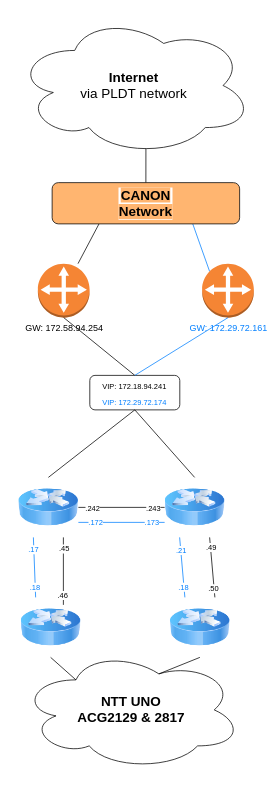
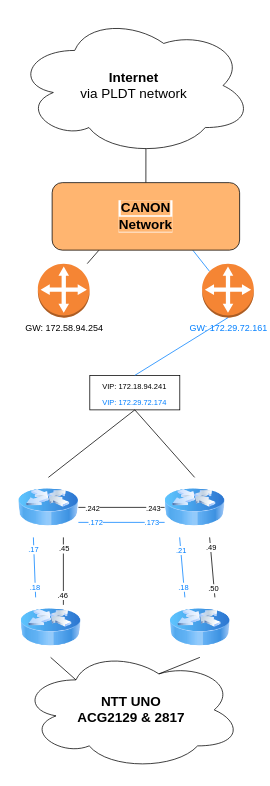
node "CANON Network": size 188x41 -> 188x68
edge "GW: 172.58.94.254" -- "VIP: 172.18.94.241 VIP: 172.29.72.174": removed
node "VIP: 172.18.94.241 VIP: 172.29.72.174": shape rounded rectangle -> rectangle
